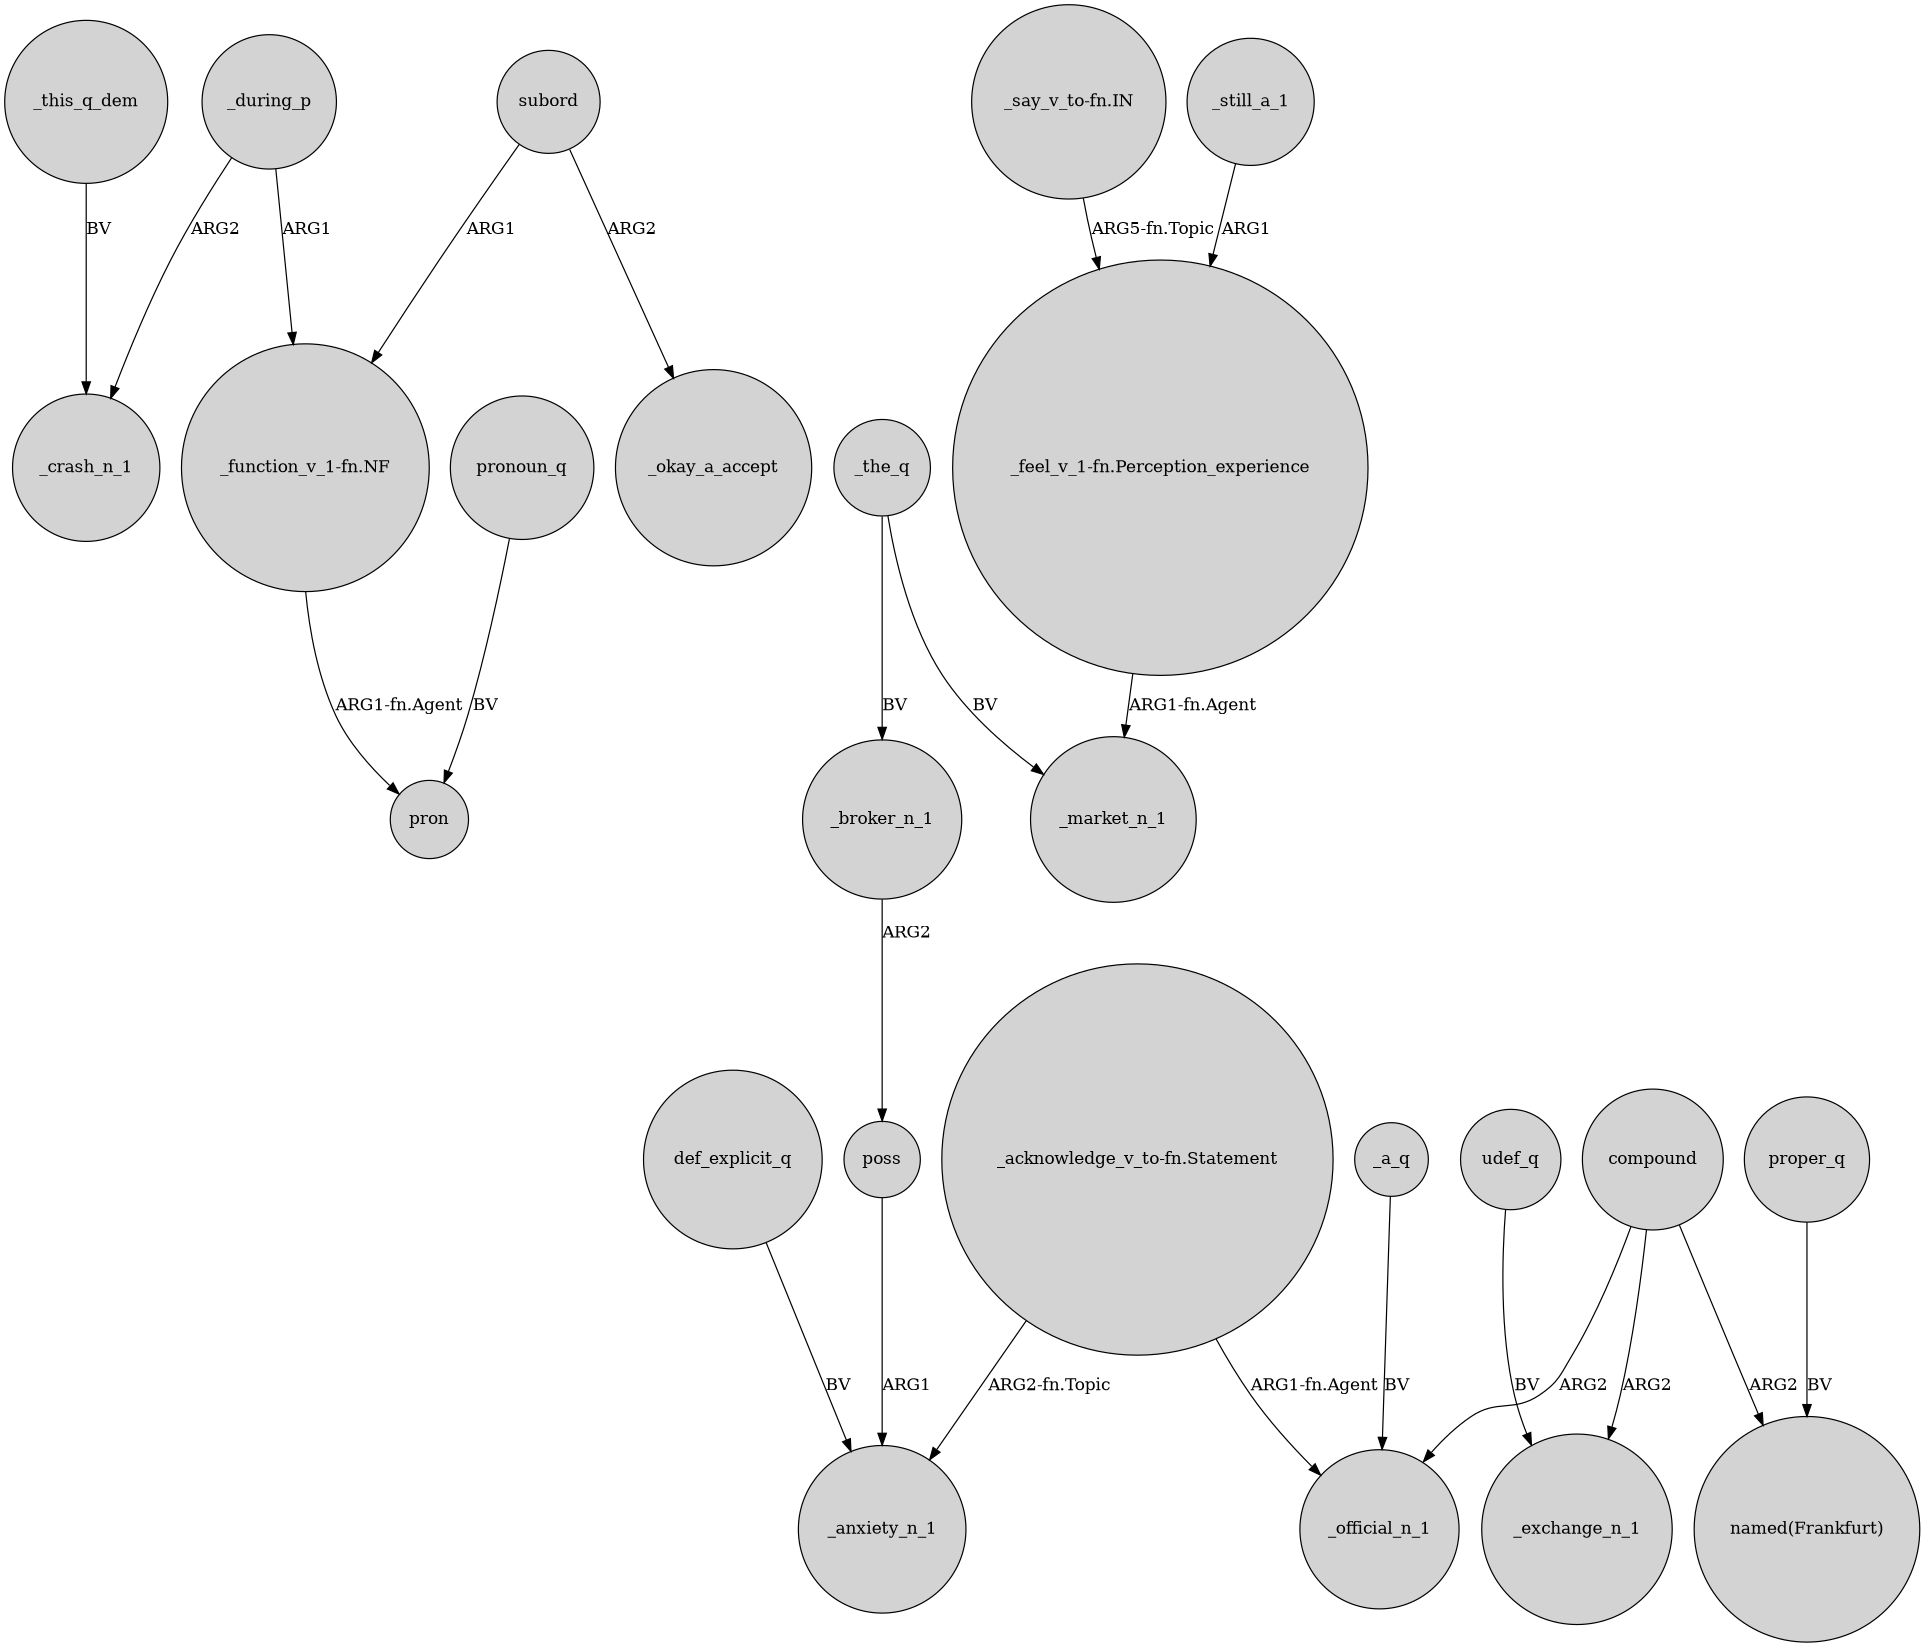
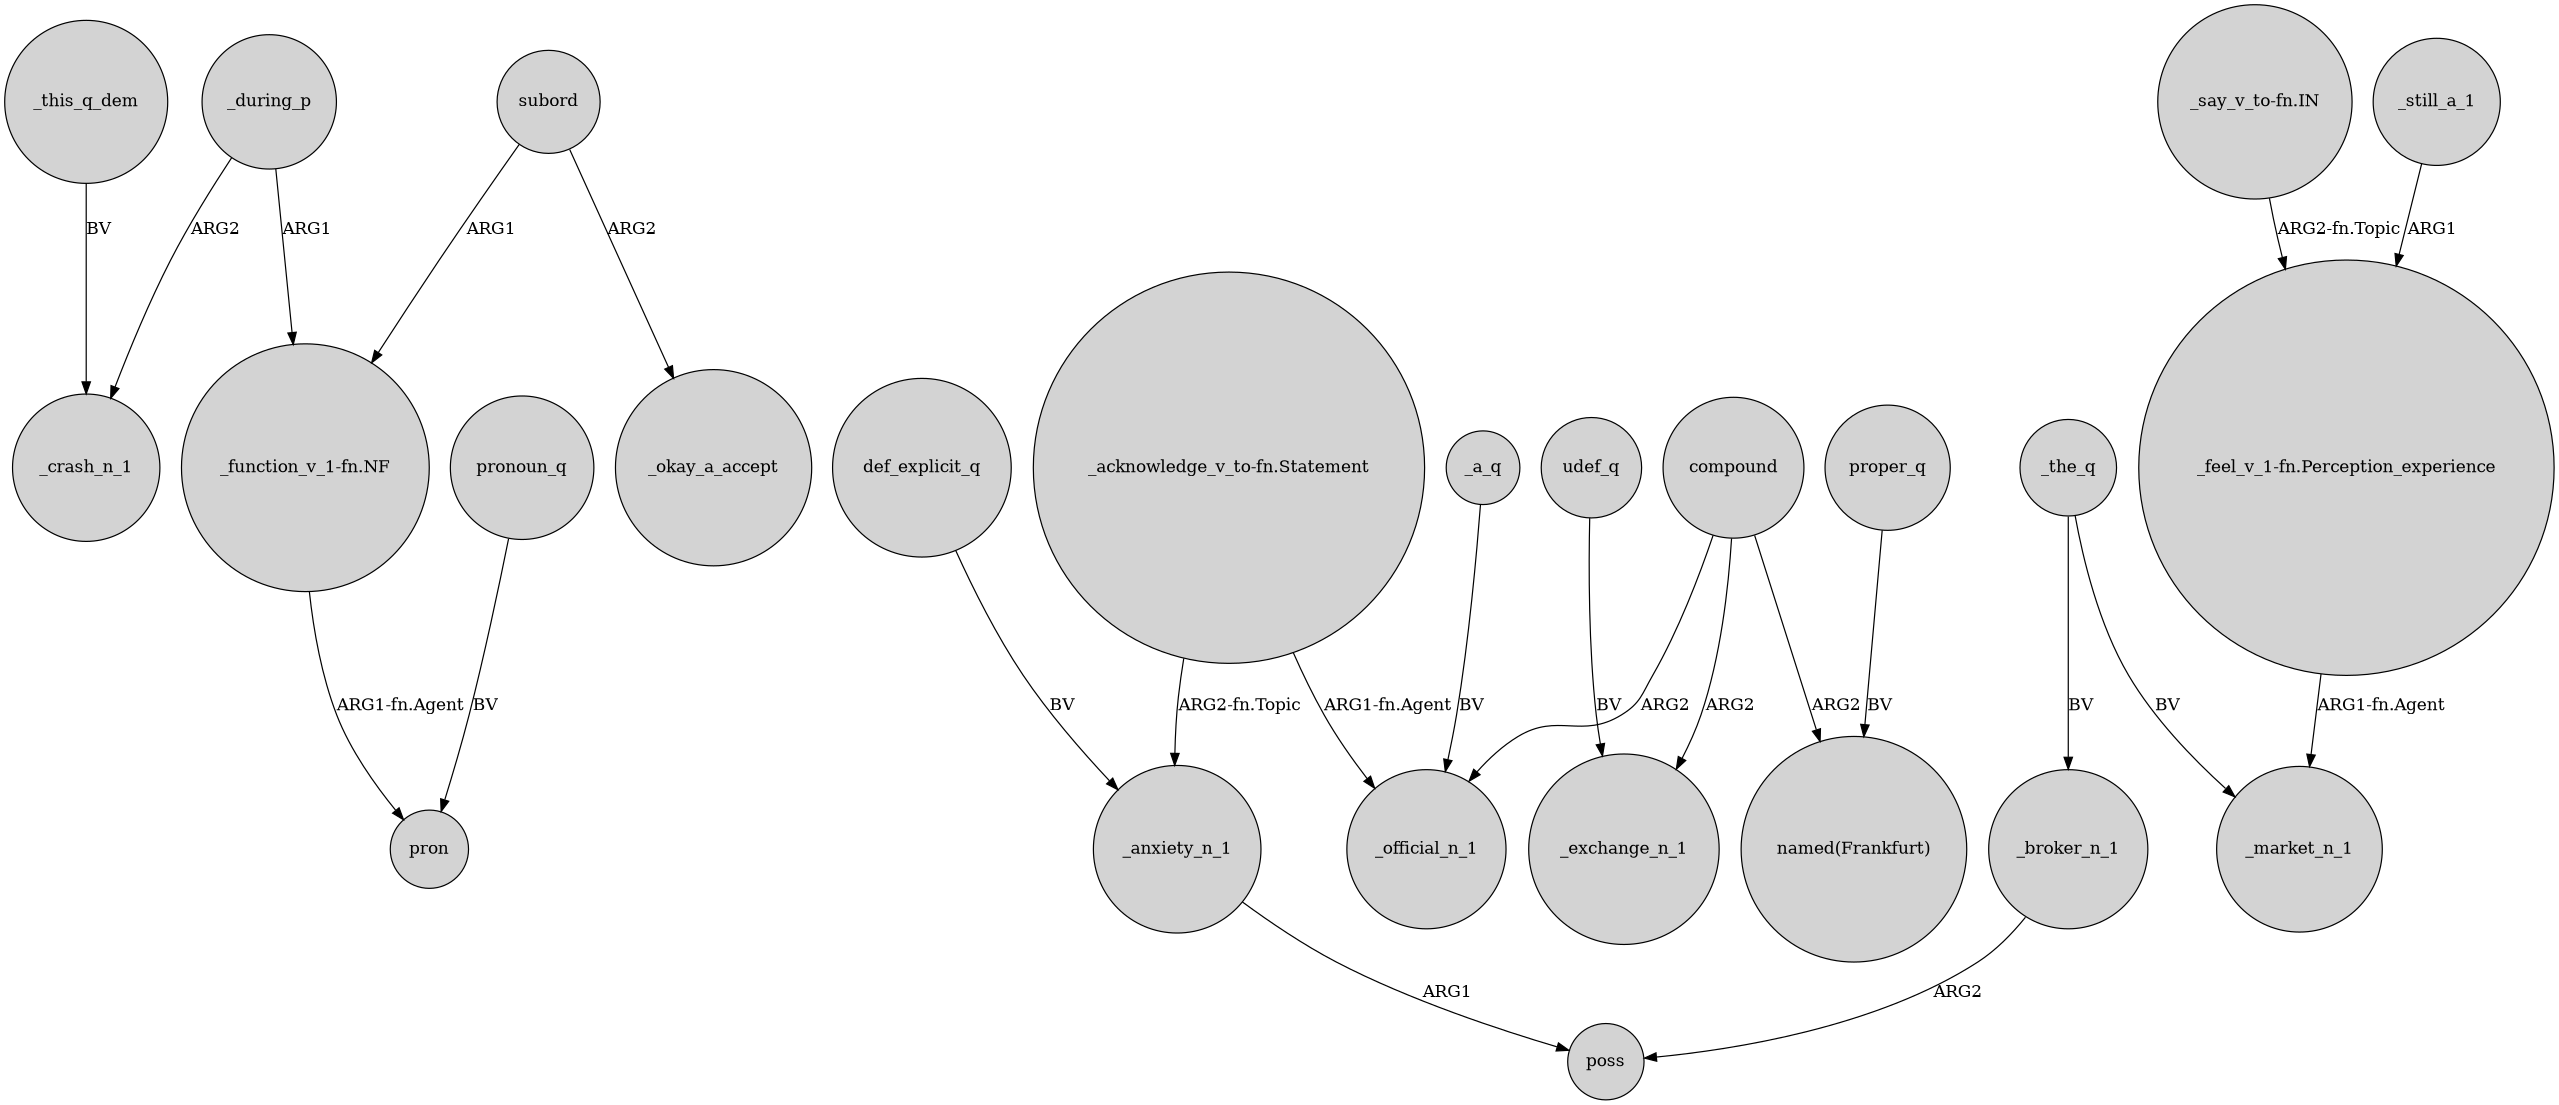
edge "_say_v_to-fn.IN" -> "_feel_v_1-fn.Perception_experience": label "ARG5-fn.Topic" -> "ARG2-fn.Topic"
edge "poss" -> "_anxiety_n_1": reversed
